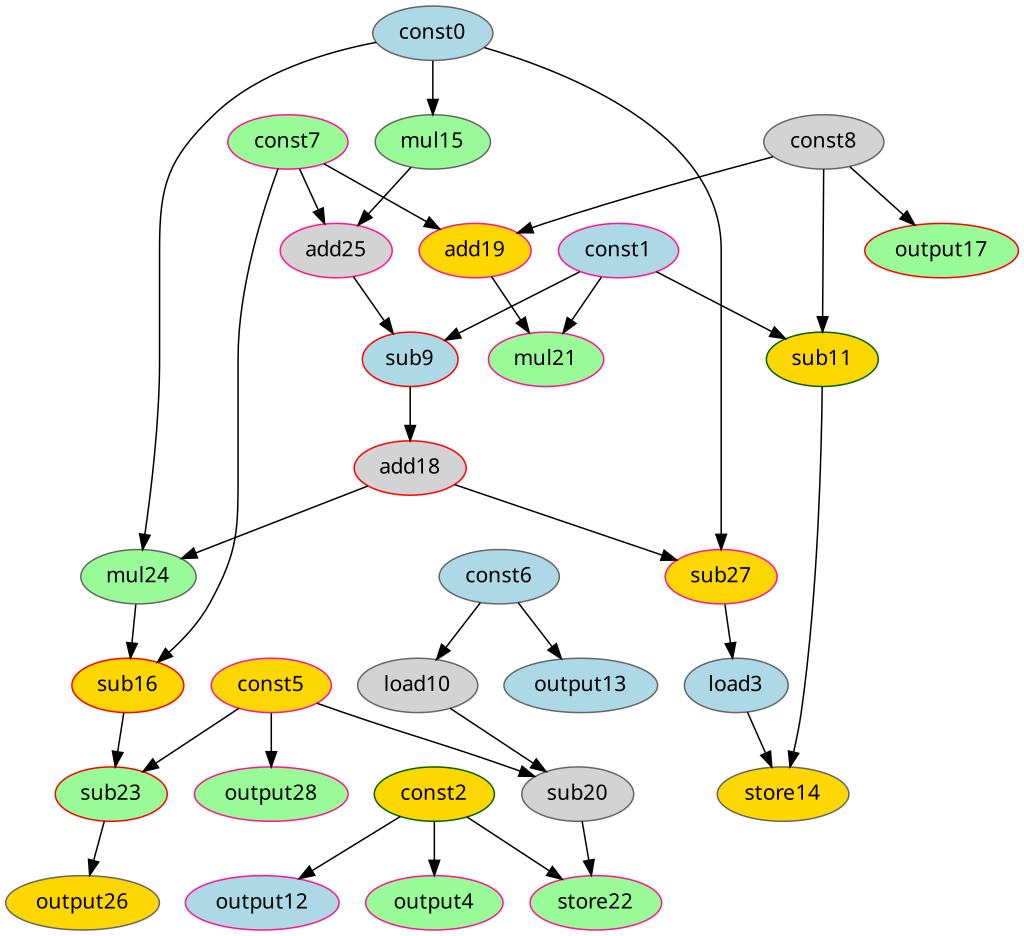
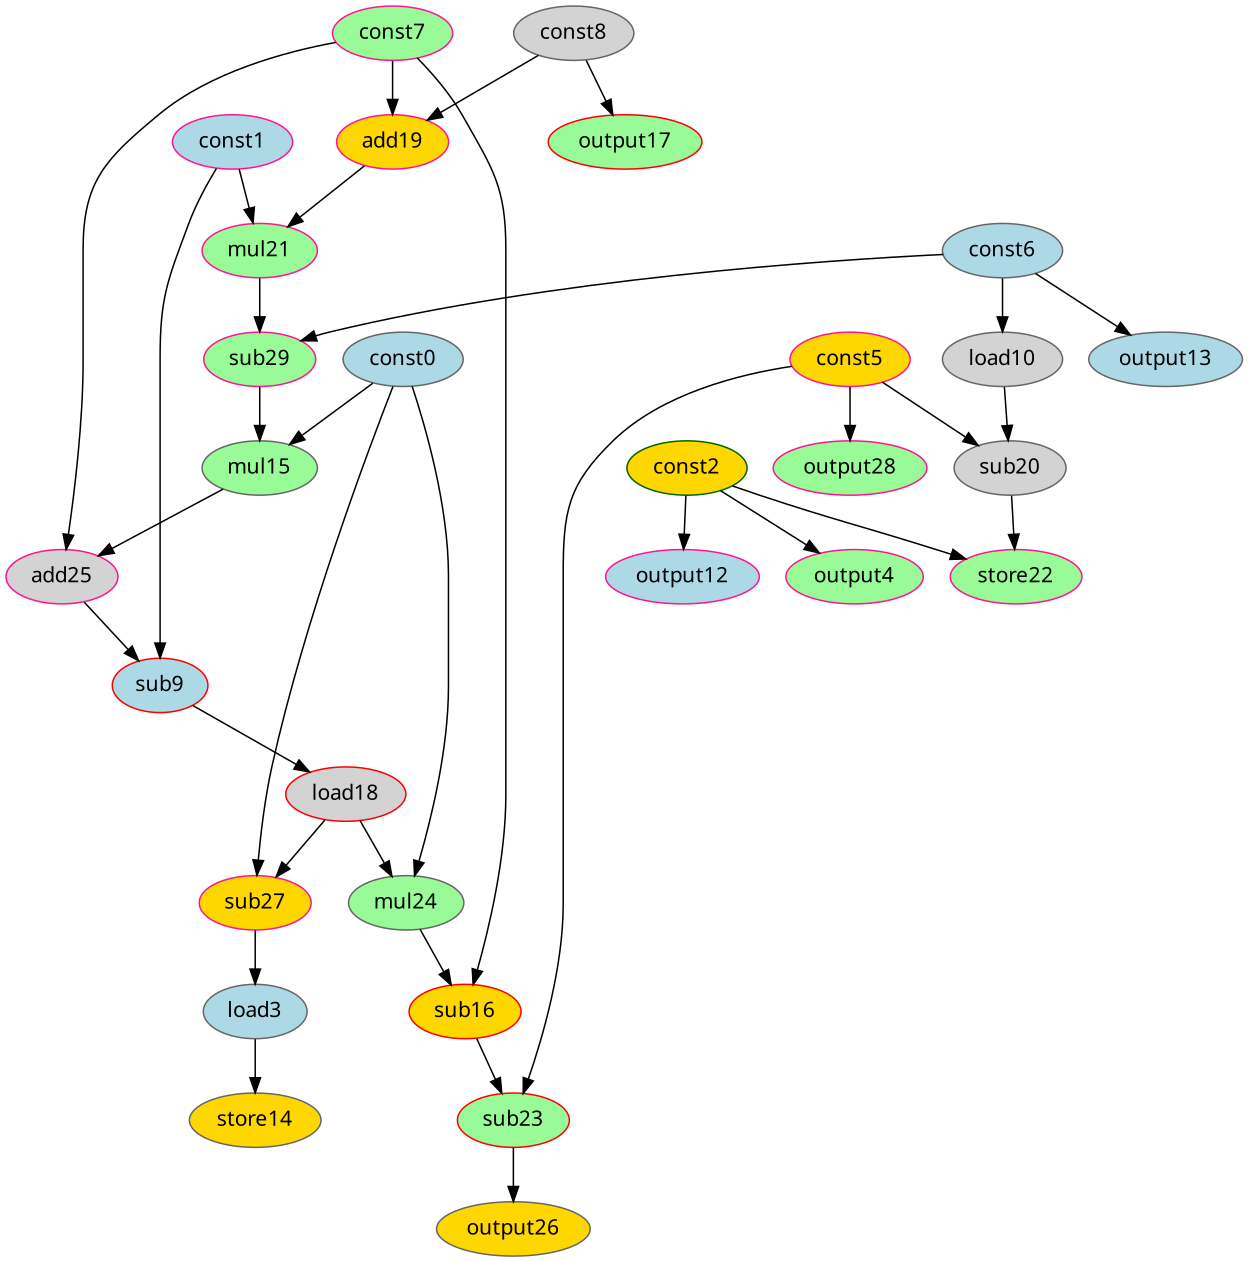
node "sub29": added
node "sub11": removed
node "add18": label "add18" -> "load18"
